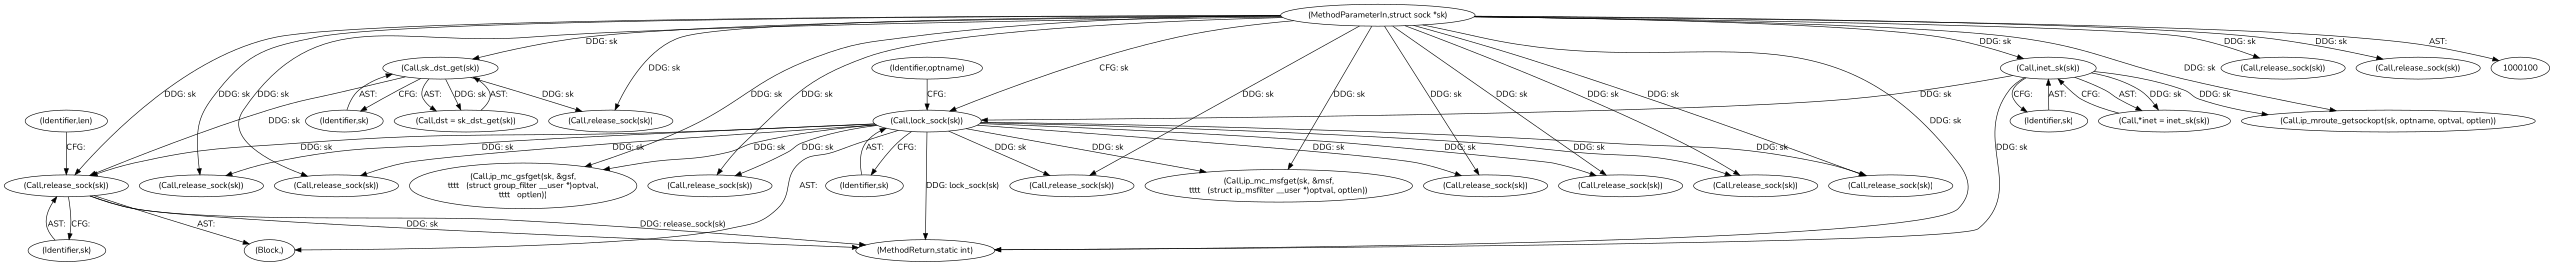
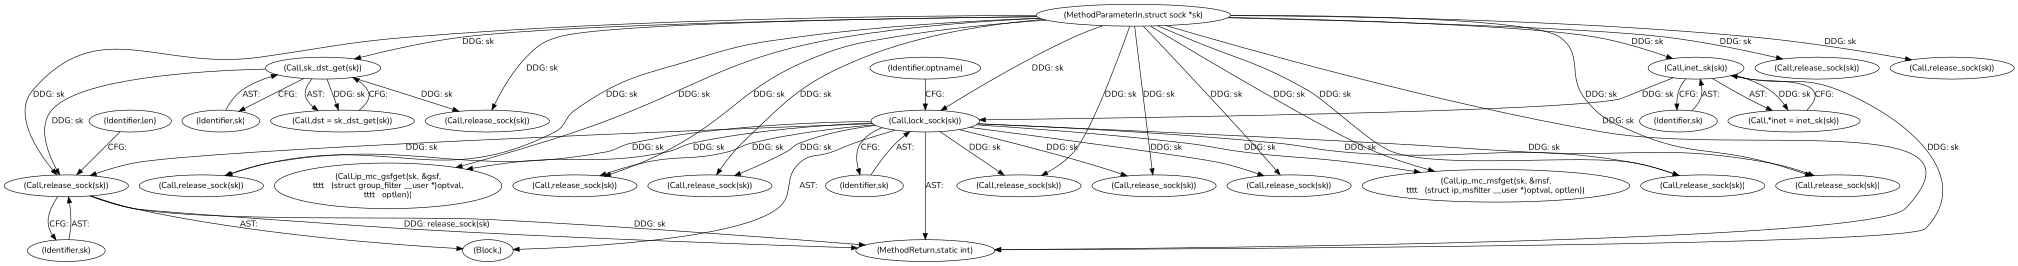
edge "(MethodParameterIn,struct sock *sk)" -> "(Call,lock_sock(sk))": label "CFG: sk" -> "DDG: sk"
node "1000100": removed
edge "(Call,dst = sk_dst_get(sk))" -> "(Call,sk_dst_get(sk))": label "AST: " -> "CFG: "
node "(Call,ip_mroute_getsockopt(sk, optname, optval, optlen))": removed
edge "(Call,lock_sock(sk))" -> "(MethodReturn,static int)": label "DDG: lock_sock(sk)" -> "AST: "
